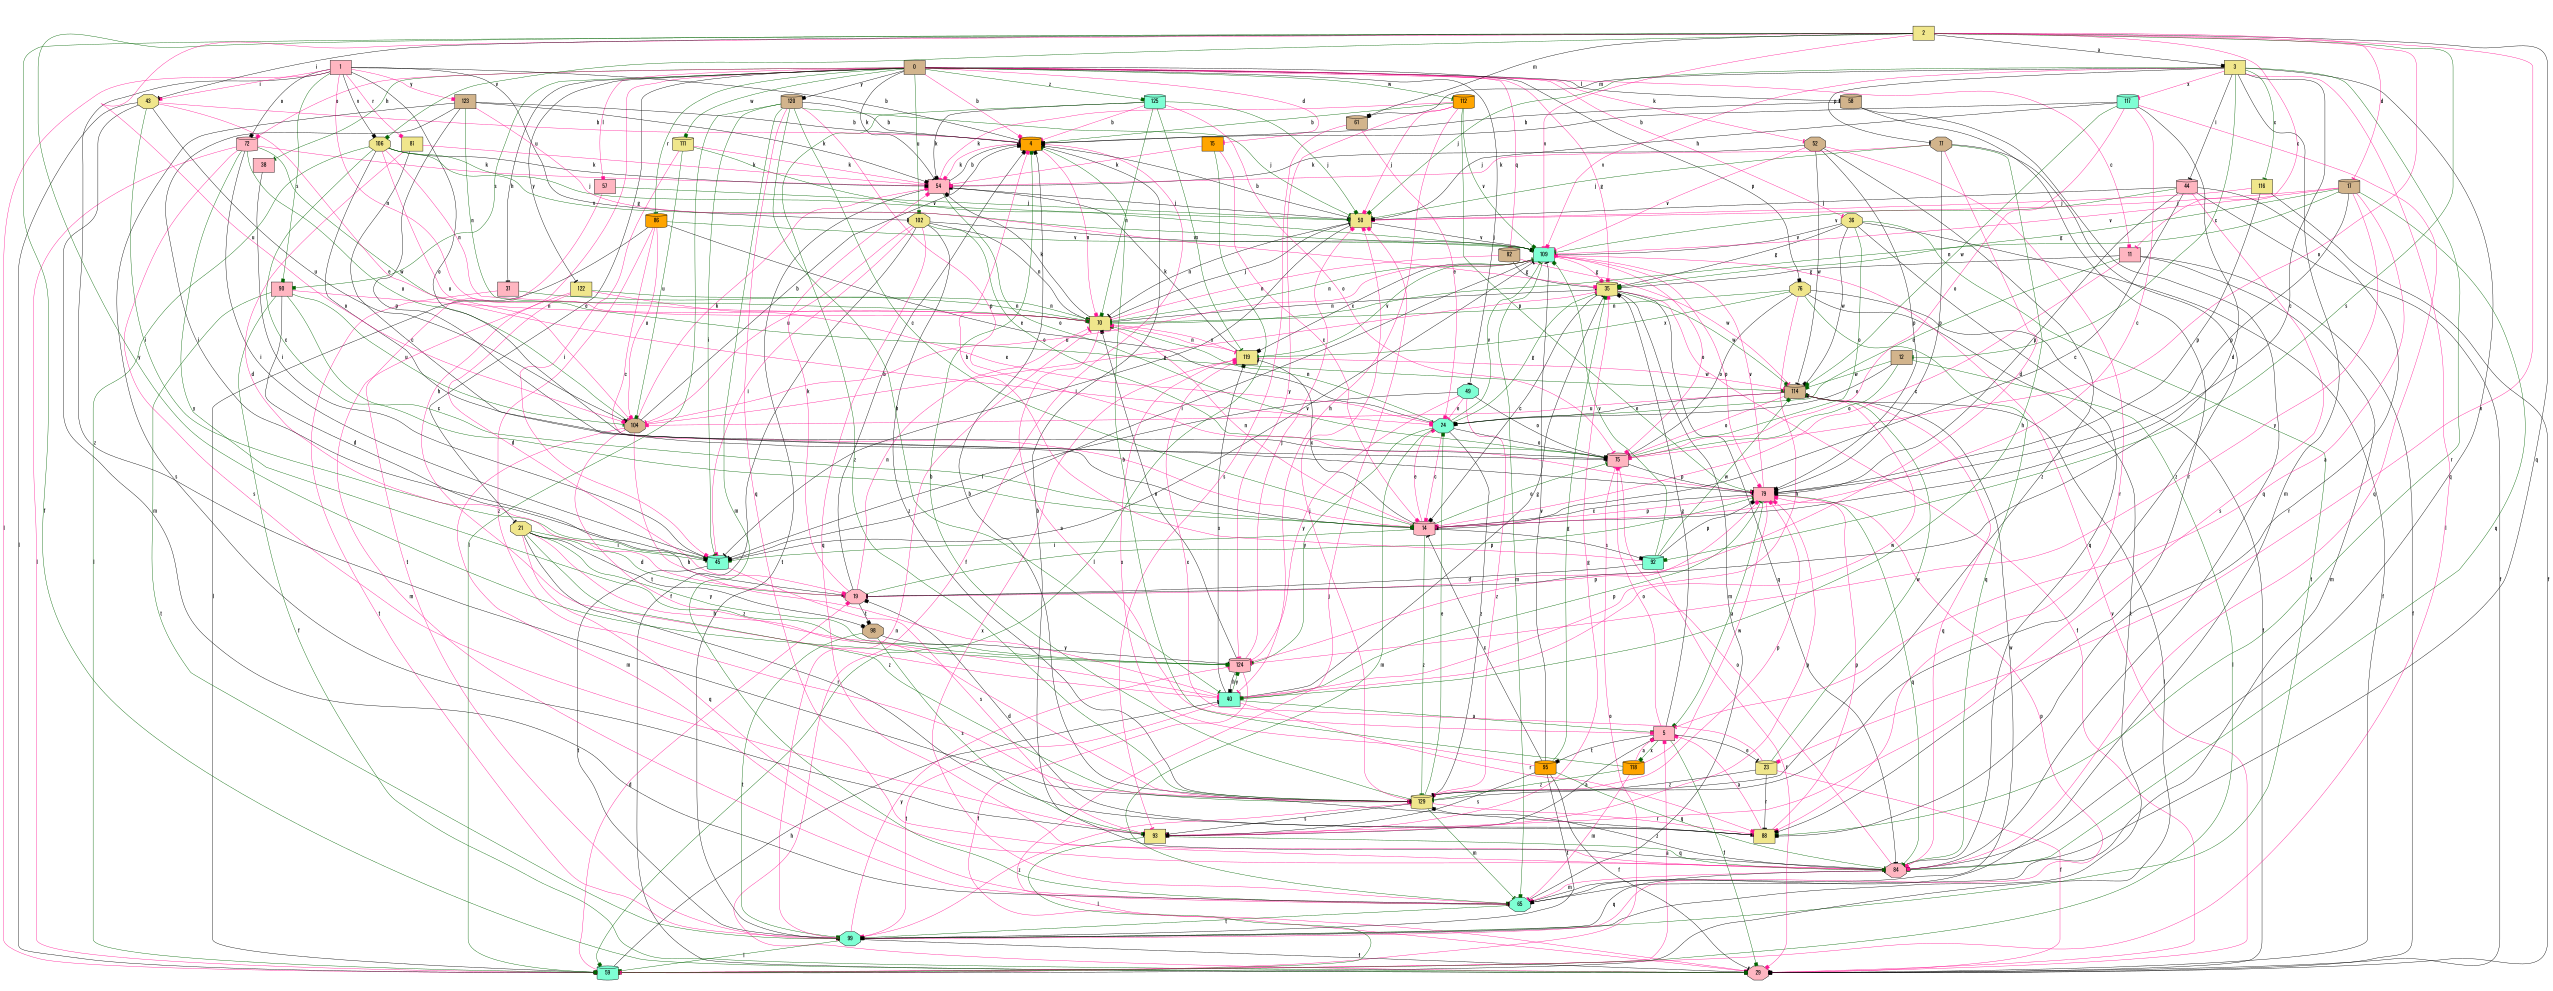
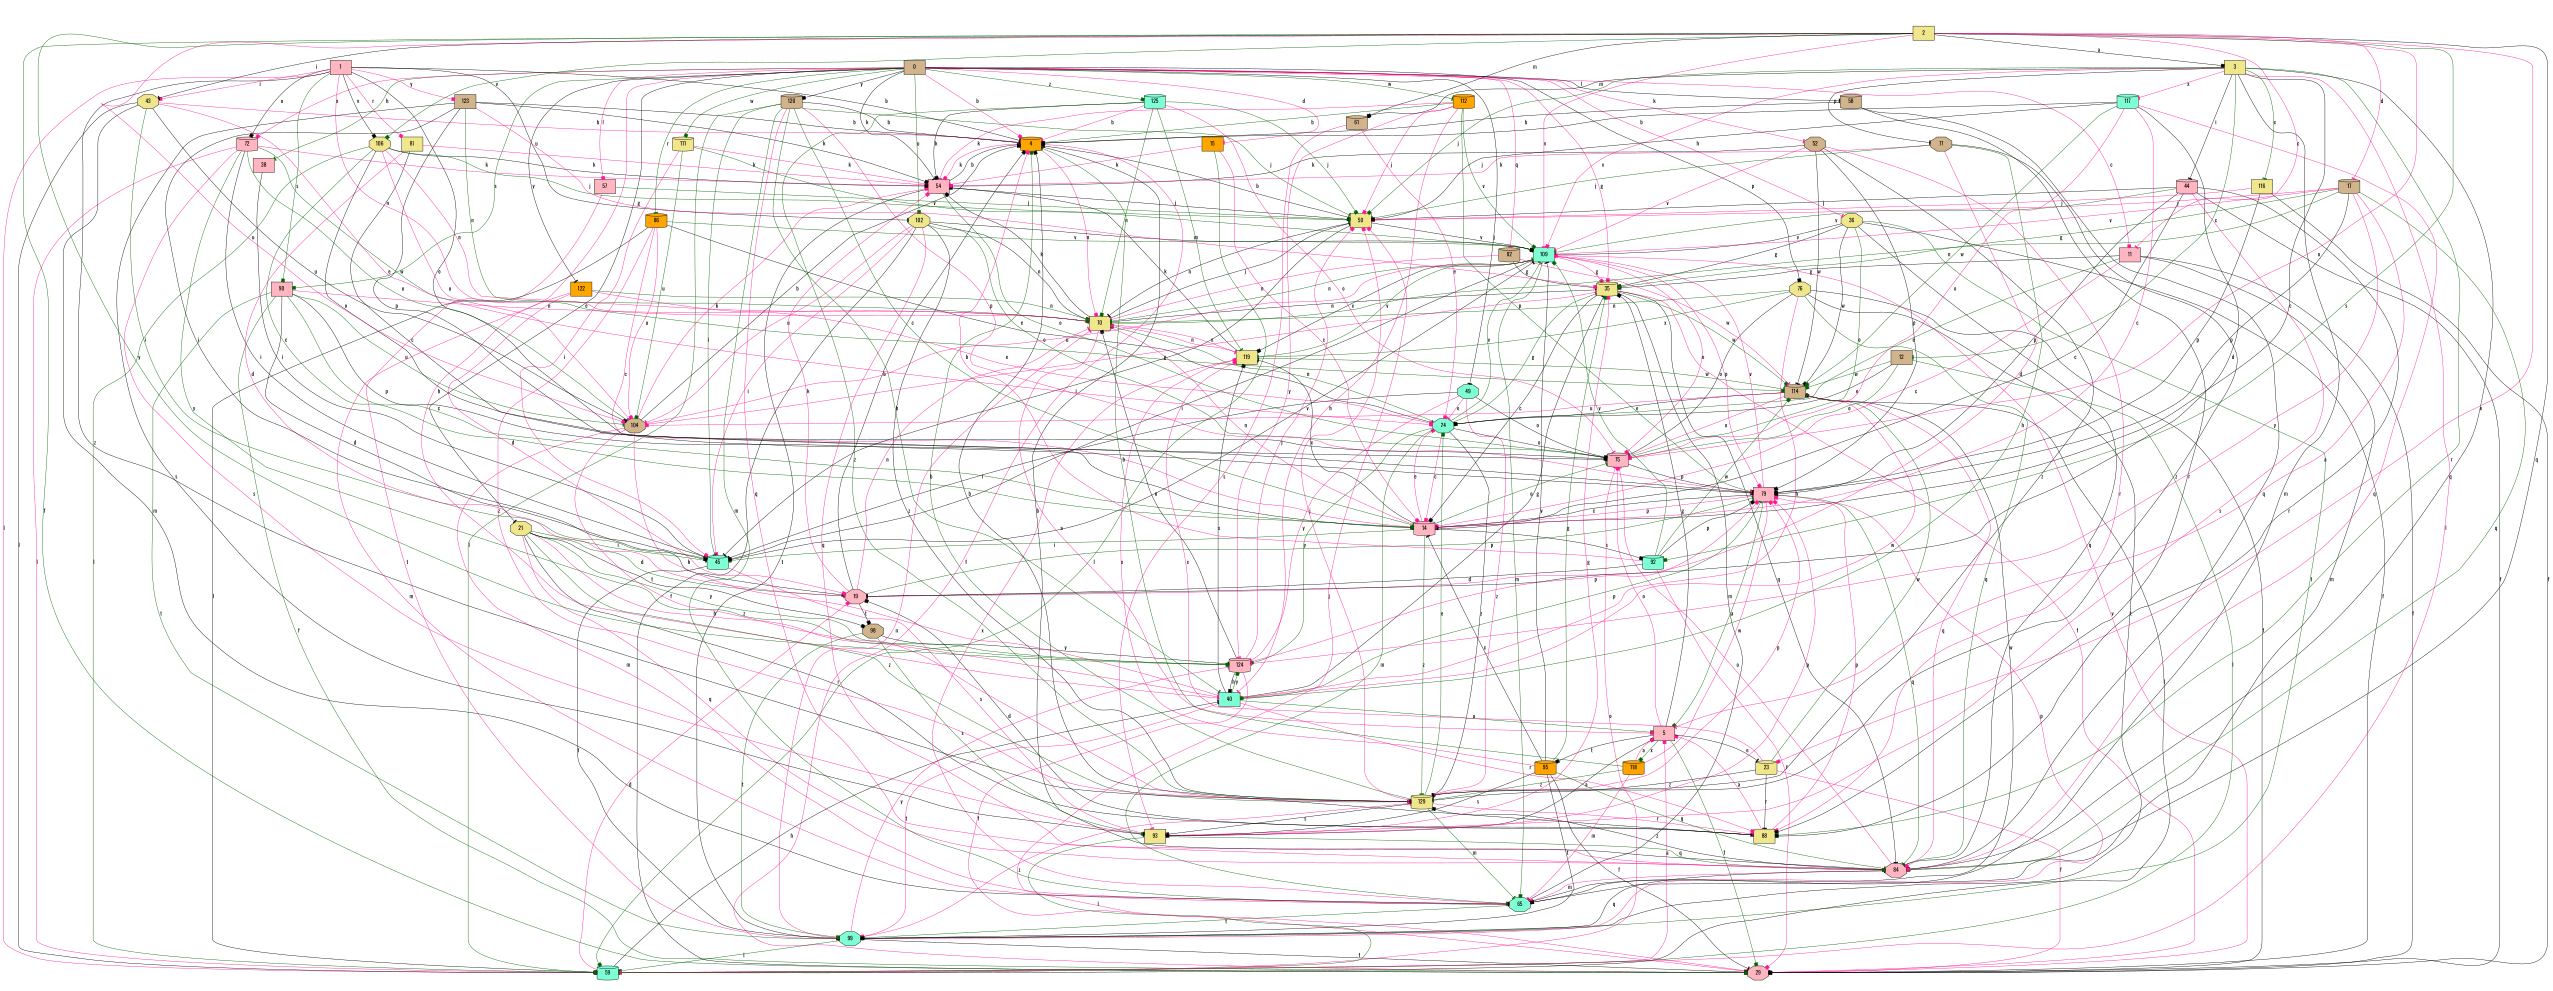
edge "106" -> "109": removed, label "v"
node "37": removed
node "122": fillcolor khaki -> orange
edge "77" -> "79": now "90" -> "79"
edge "119" -> "114": color deeppink -> darkgreen
